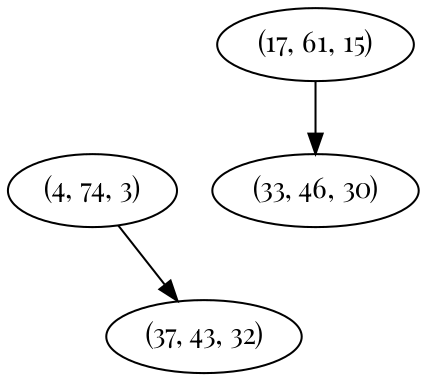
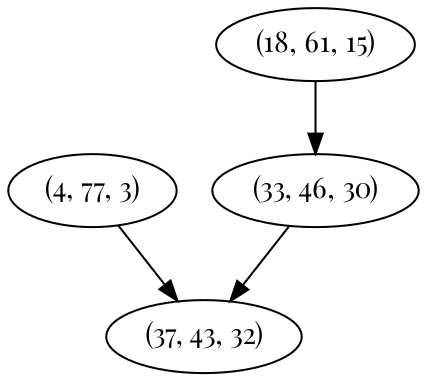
node "(17, 61, 15)": label "(17, 61, 15)" -> "(18, 61, 15)"
node "(4, 74, 3)": label "(4, 74, 3)" -> "(4, 77, 3)"
edge "(33, 46, 30)" -> "(37, 43, 32)": added
